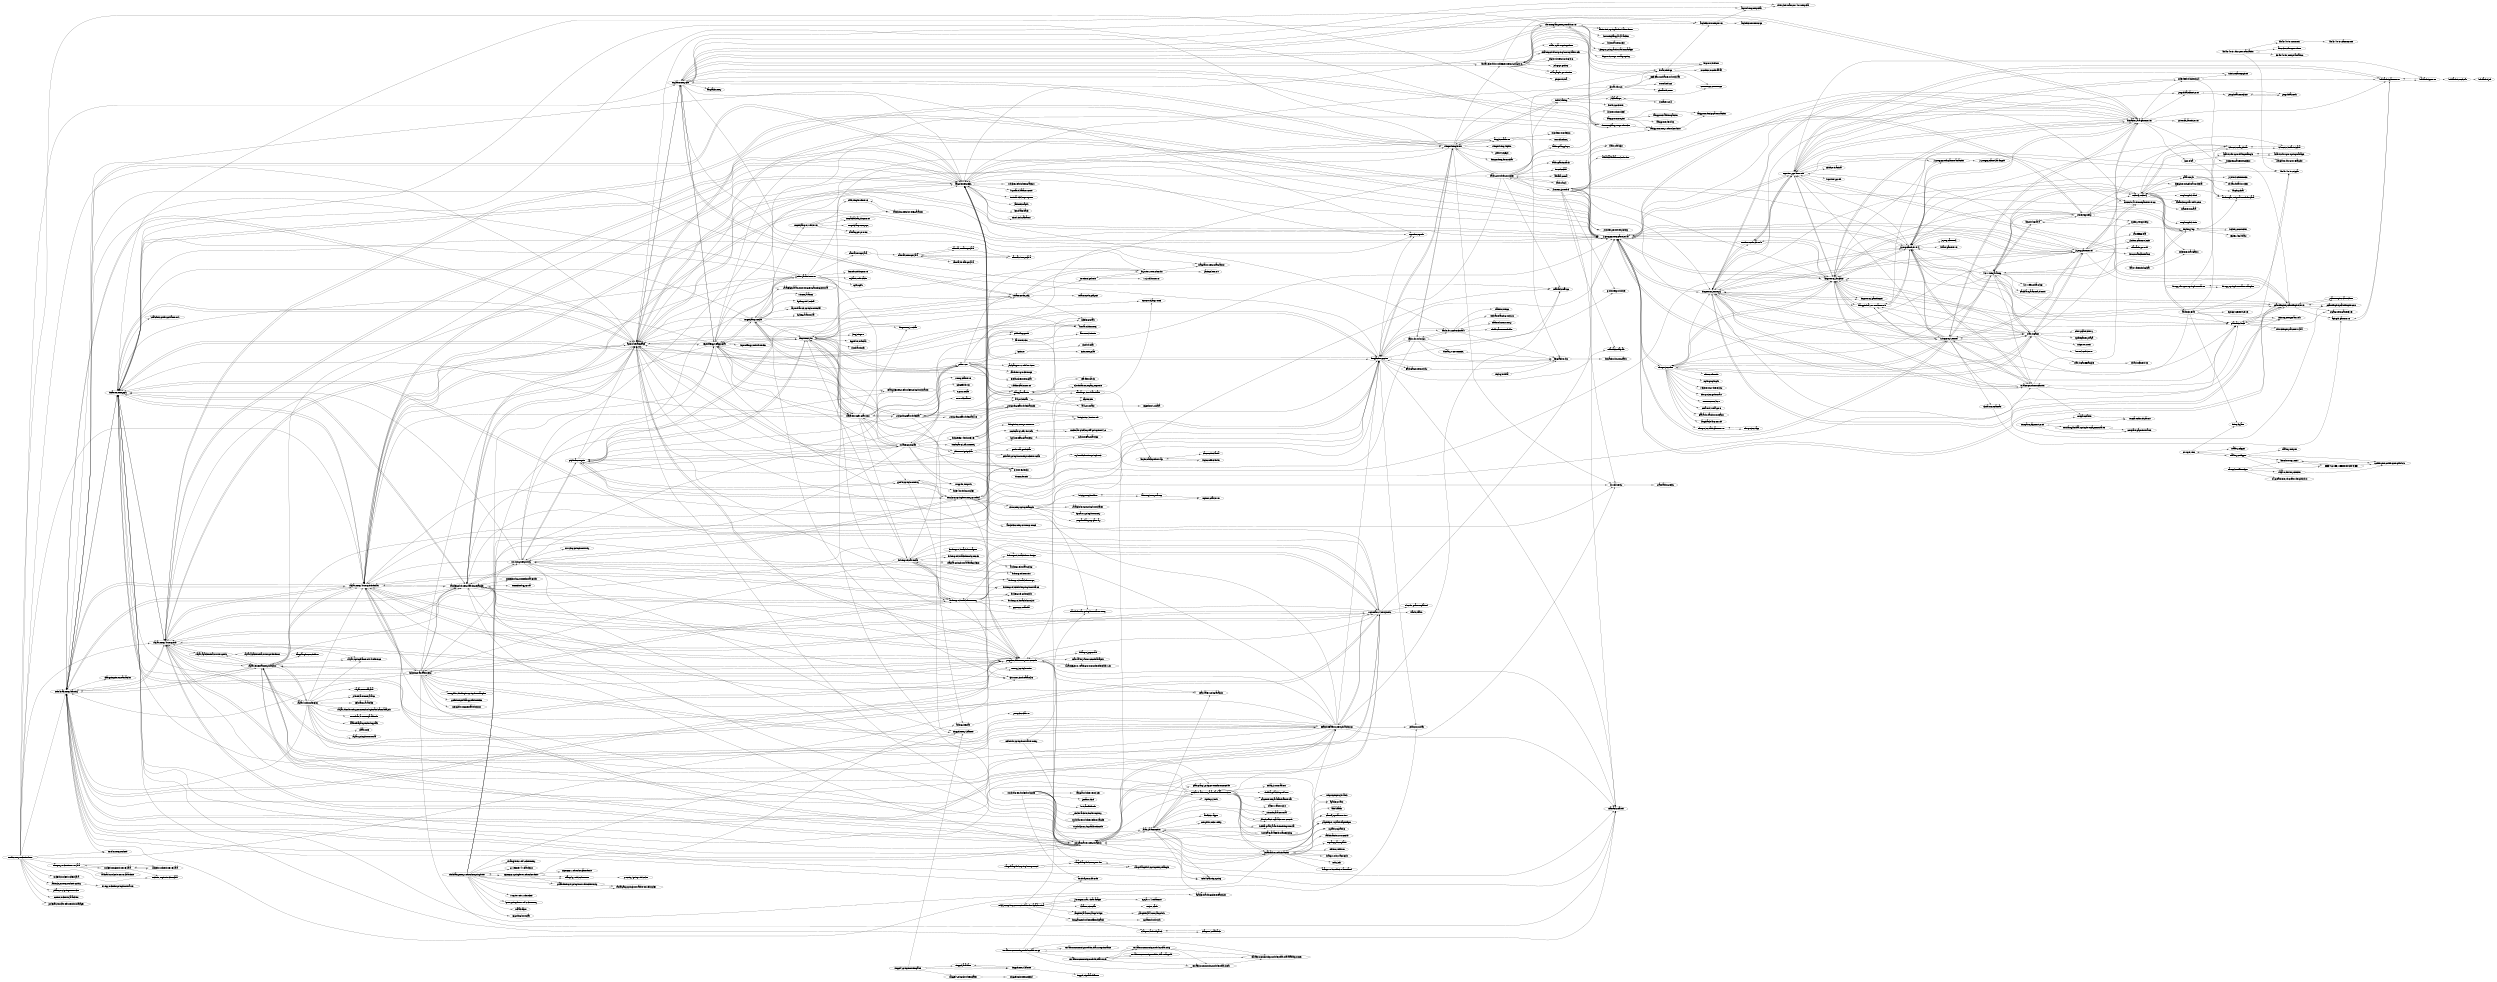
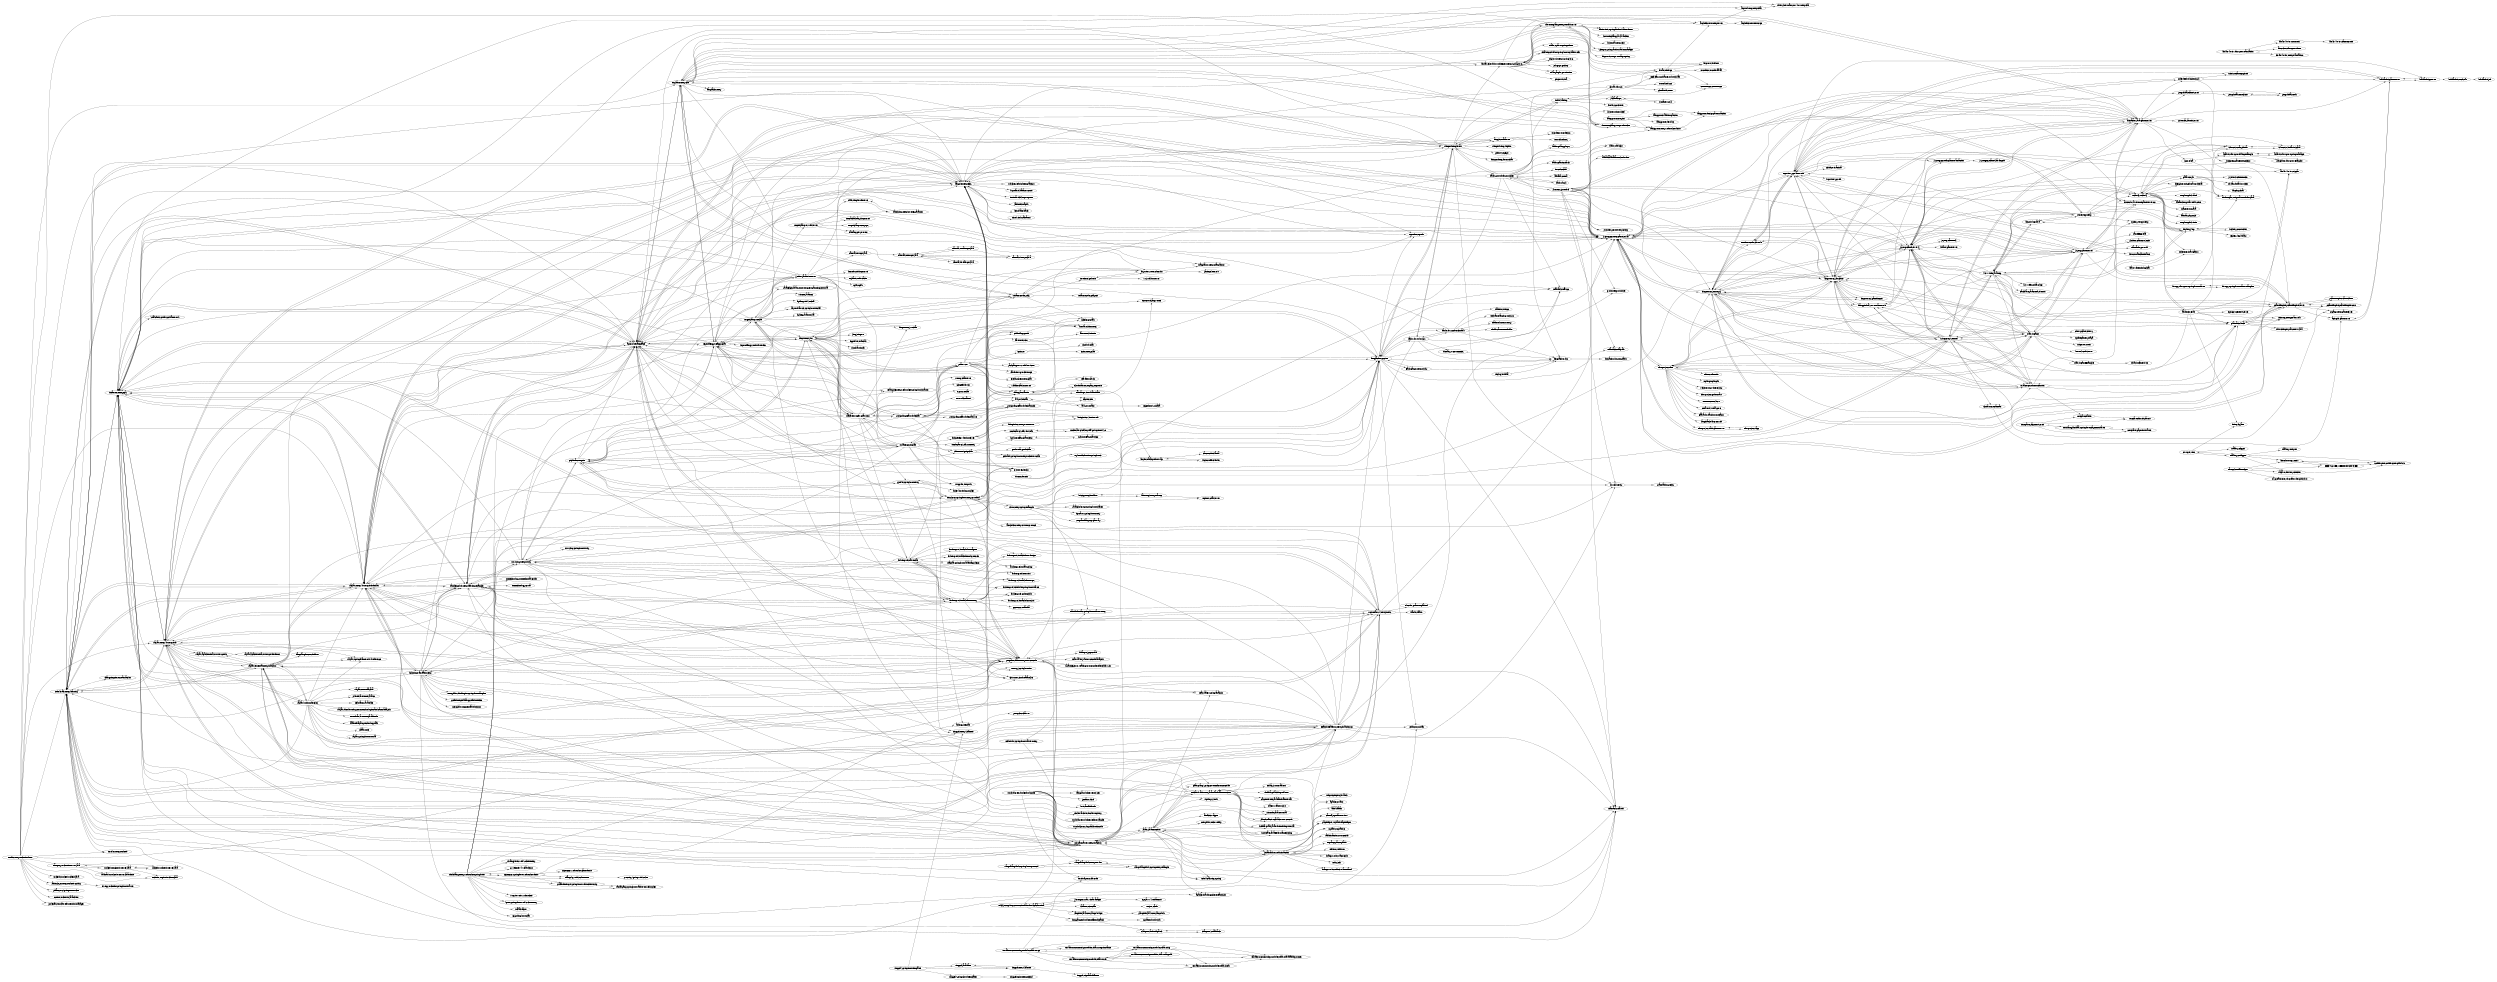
edge "hl845740757/disruptor-translation" -> "hl845740757/BigCat": now "vincepeng/gameNettyDemo" -> "hl845740757/BigCat"
node "fabmax/physx-jni": added
